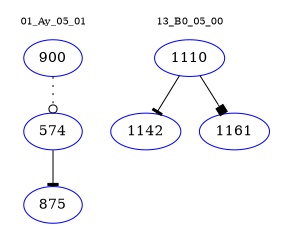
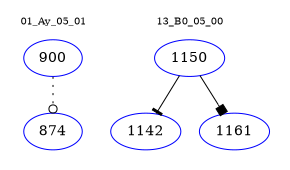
node "1110": label "1110" -> "1150"
node "574": label "574" -> "874"
node "875": removed
